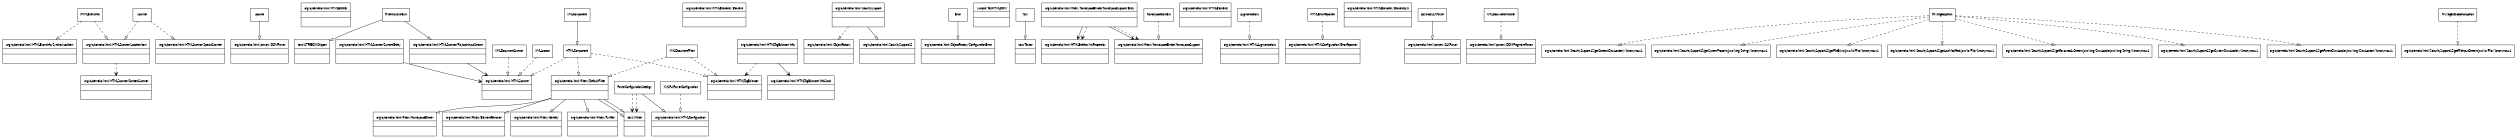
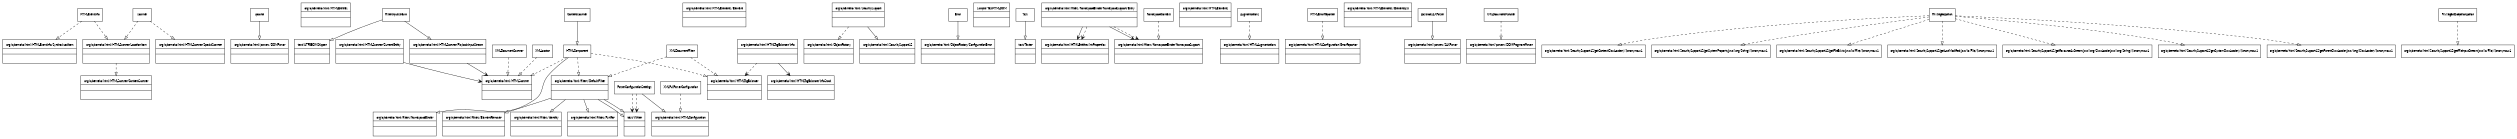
node "XMLComponent": label "XMLComponent" -> "ContentScanner"
edge "org/cyberneko/html/HTMLScanner/LocationItem" -> "org/cyberneko/html/HTMLScanner/ContentScanner": arrowhead open -> empty
edge "org/cyberneko/html/filters/DefaultFilter" -> "org/cyberneko/html/filters/NamespaceBinder": now "HTMLComponent" -> "org/cyberneko/html/filters/NamespaceBinder"
